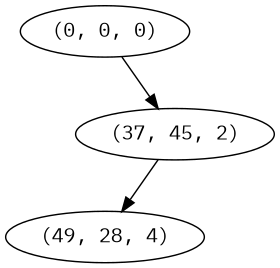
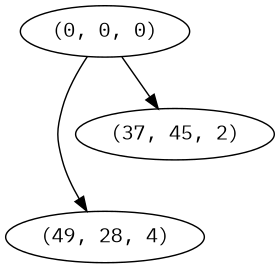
edge "(37, 45, 2)" -> "(49, 28, 4)": now "(0, 0, 0)" -> "(49, 28, 4)"
